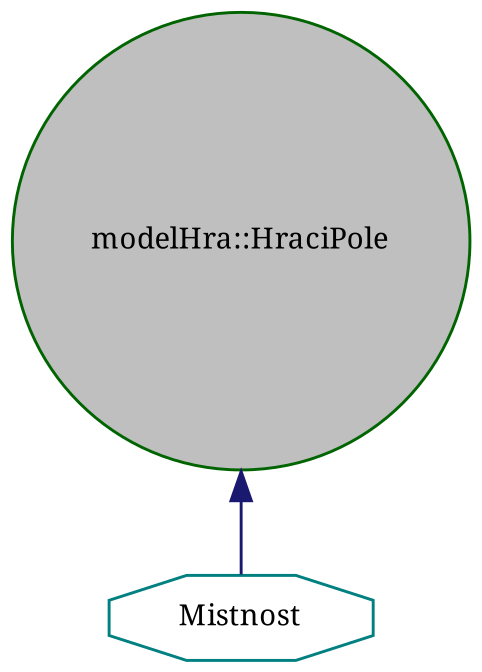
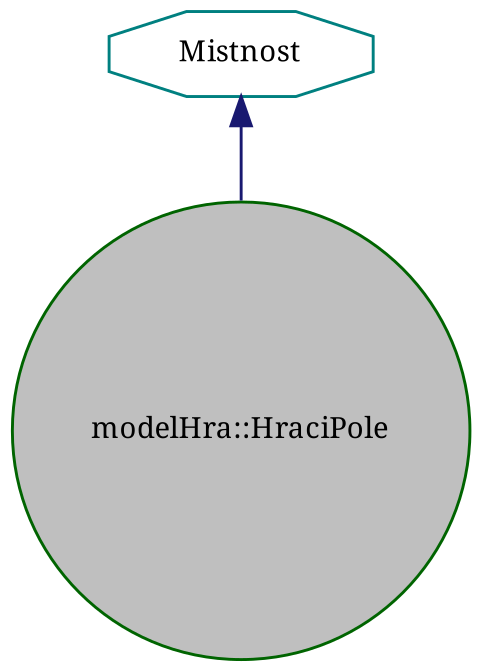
edge "Mistnost" -> "modelHra::HraciPole": reversed
